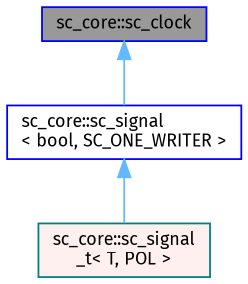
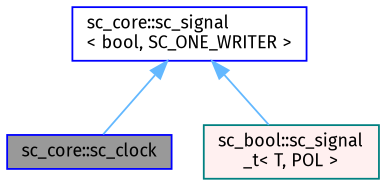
edge "sc_core::sc_signal < bool, SC_ONE_WRITER >" -> "sc_core::sc_clock": reversed
node "sc_core::sc_signal _t< T, POL >": label "sc_core::sc_signal _t< T, POL >" -> "sc_bool::sc_signal _t< T, POL >"
